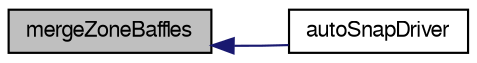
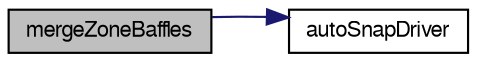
edge "autoSnapDriver" -> "mergeZoneBaffles": reversed
